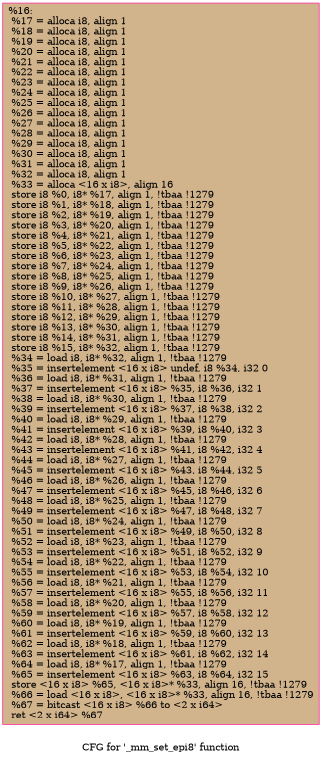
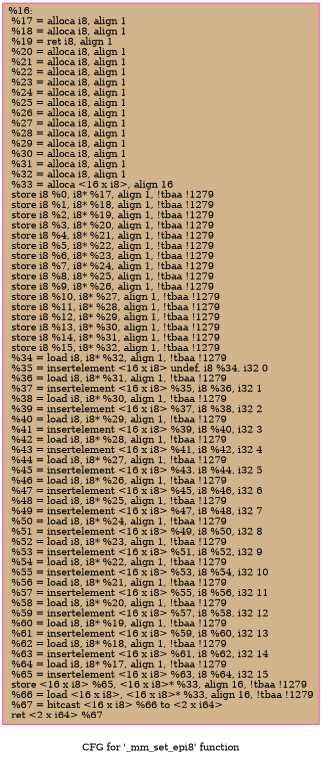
node "%16:": text "%19 = alloca i8, align 1" -> "%19 = ret i8, align 1"
